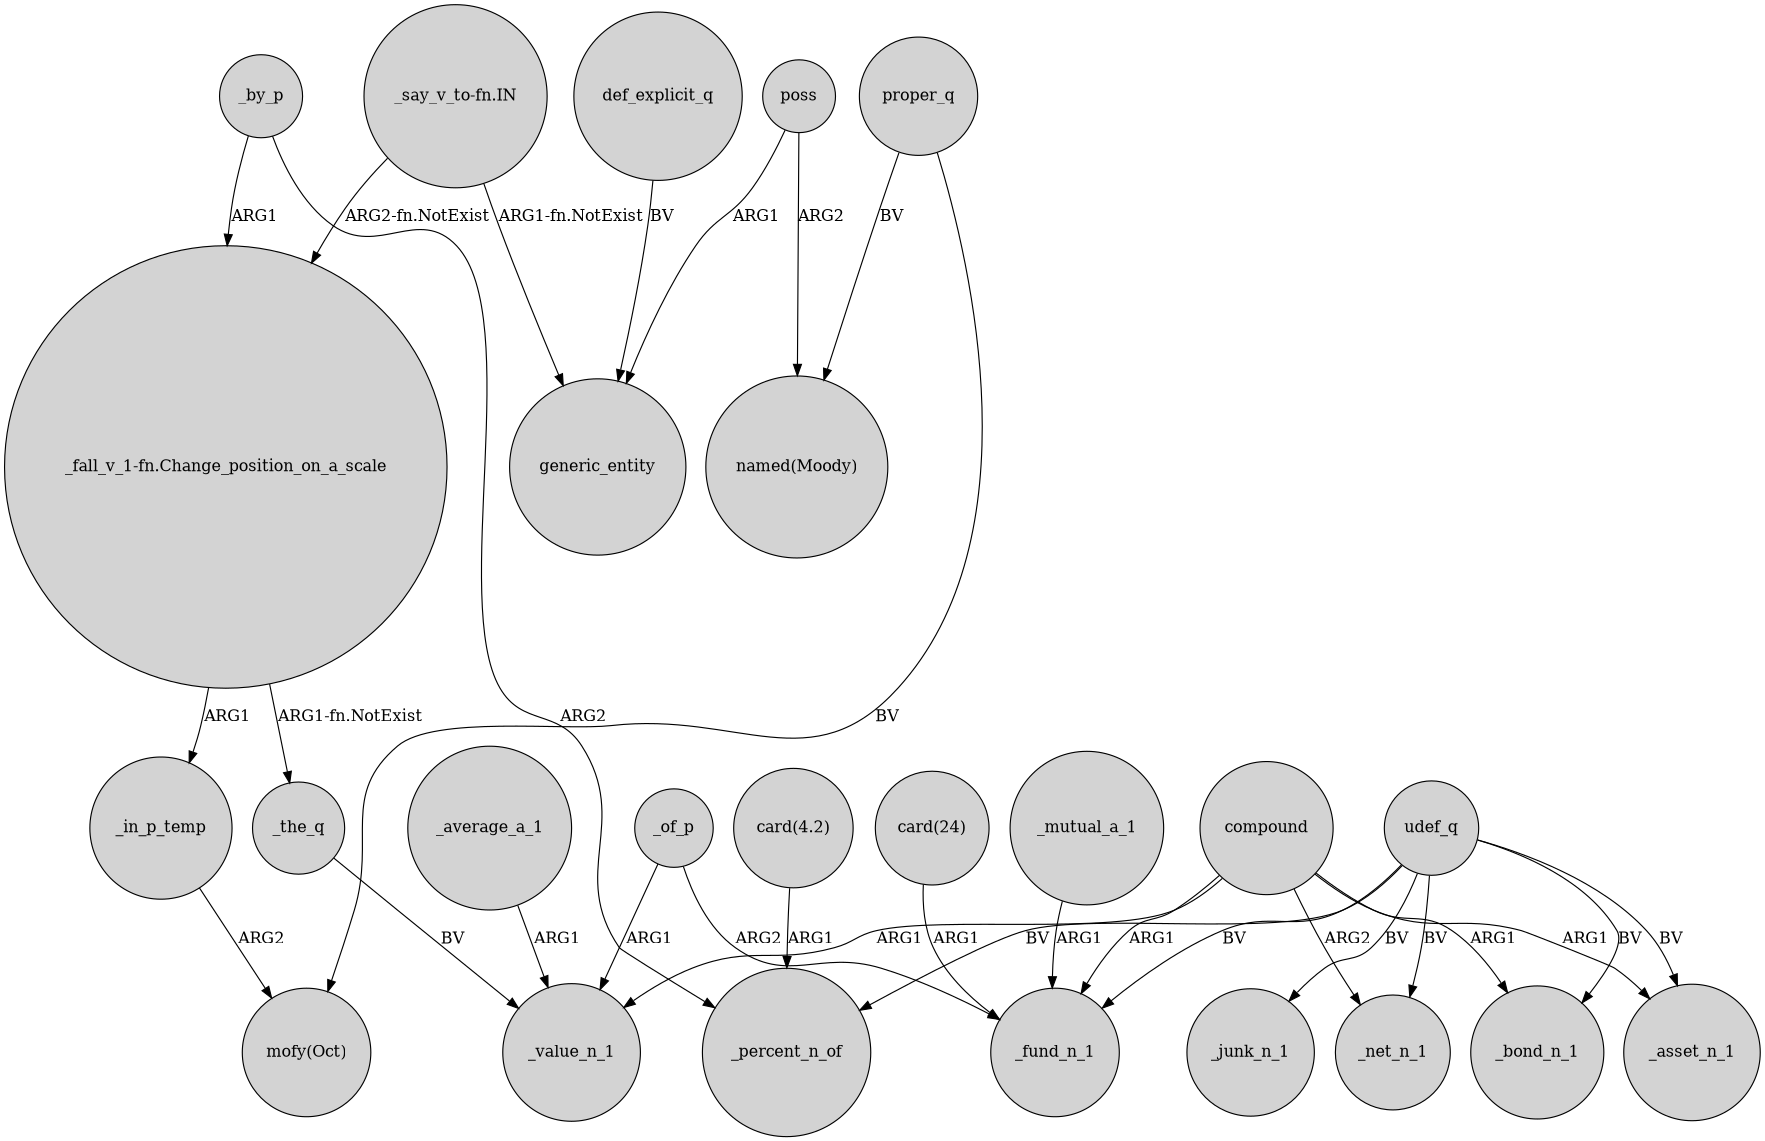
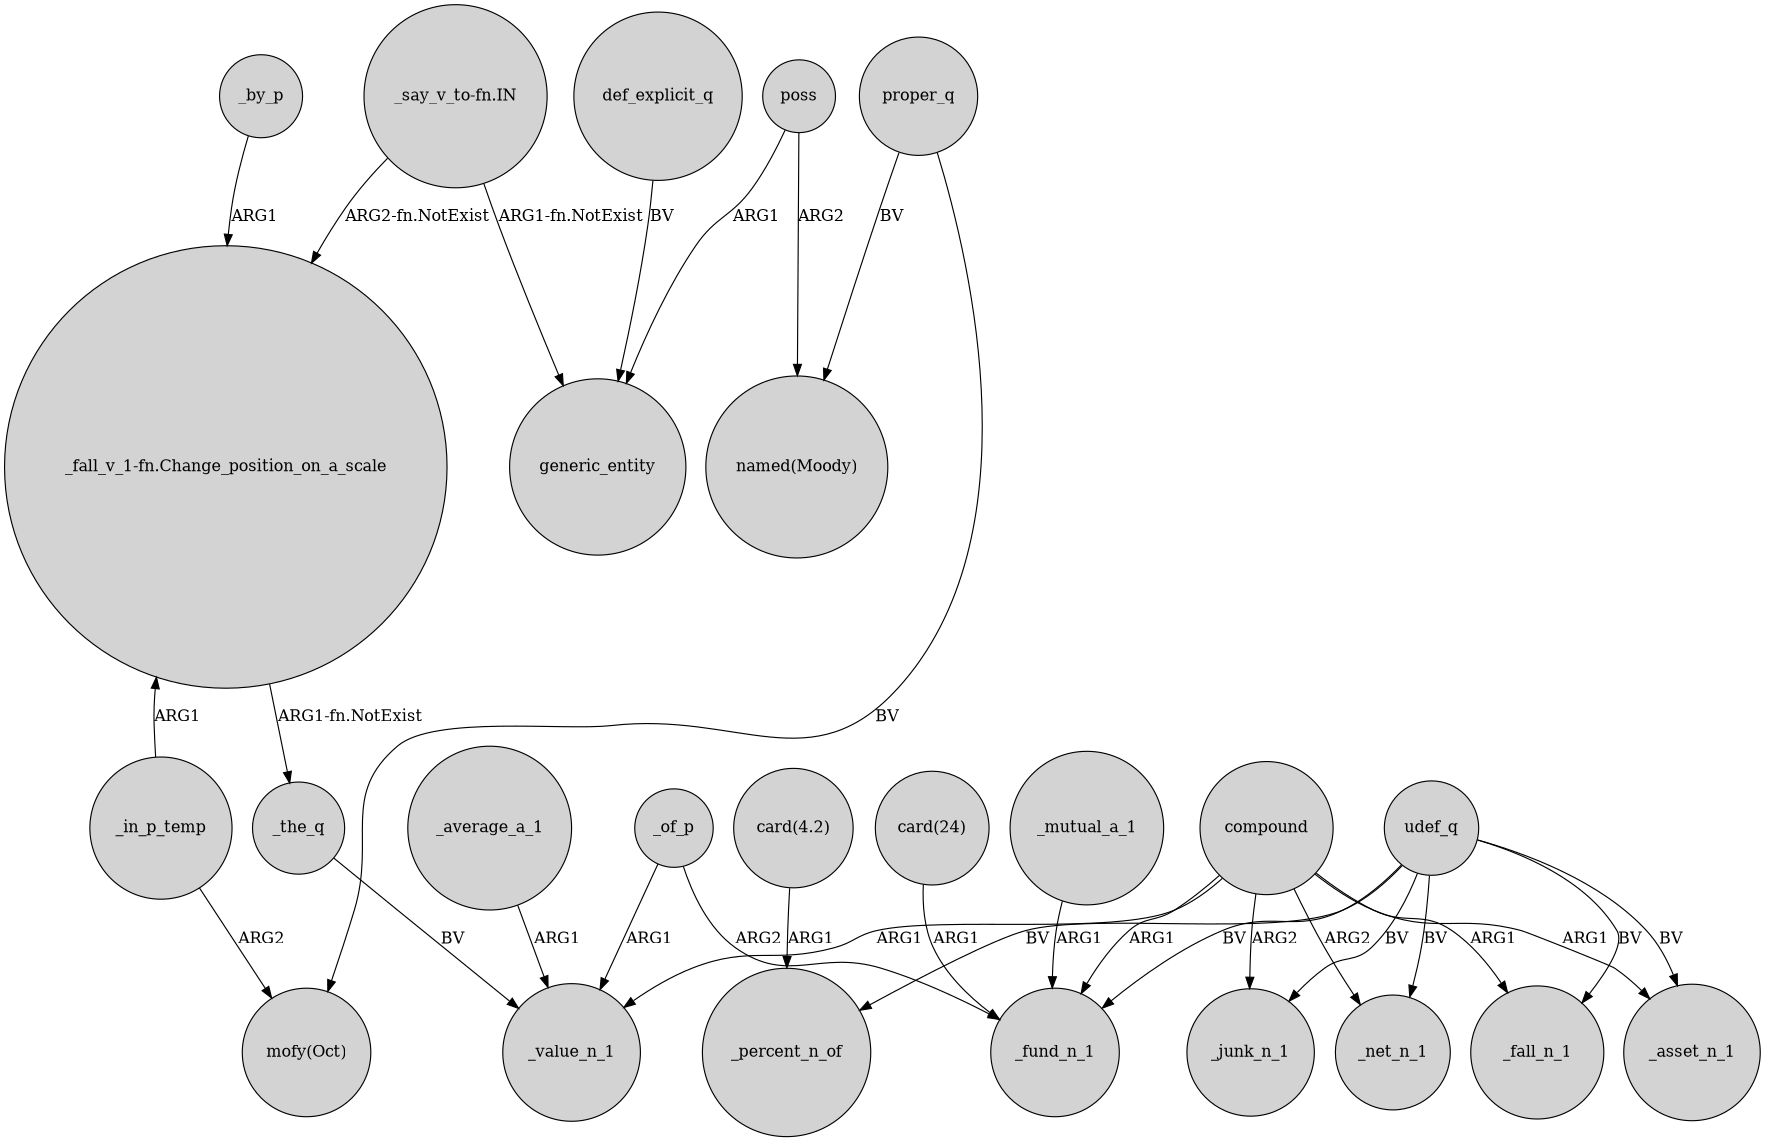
edge "_by_p" -> "_percent_n_of": removed, label "ARG2"
edge "_fall_v_1-fn.Change_position_on_a_scale" -> "_in_p_temp": reversed
edge "compound" -> "_junk_n_1": added, label "ARG2"
node "_bond_n_1": label "_bond_n_1" -> "_fall_n_1"
